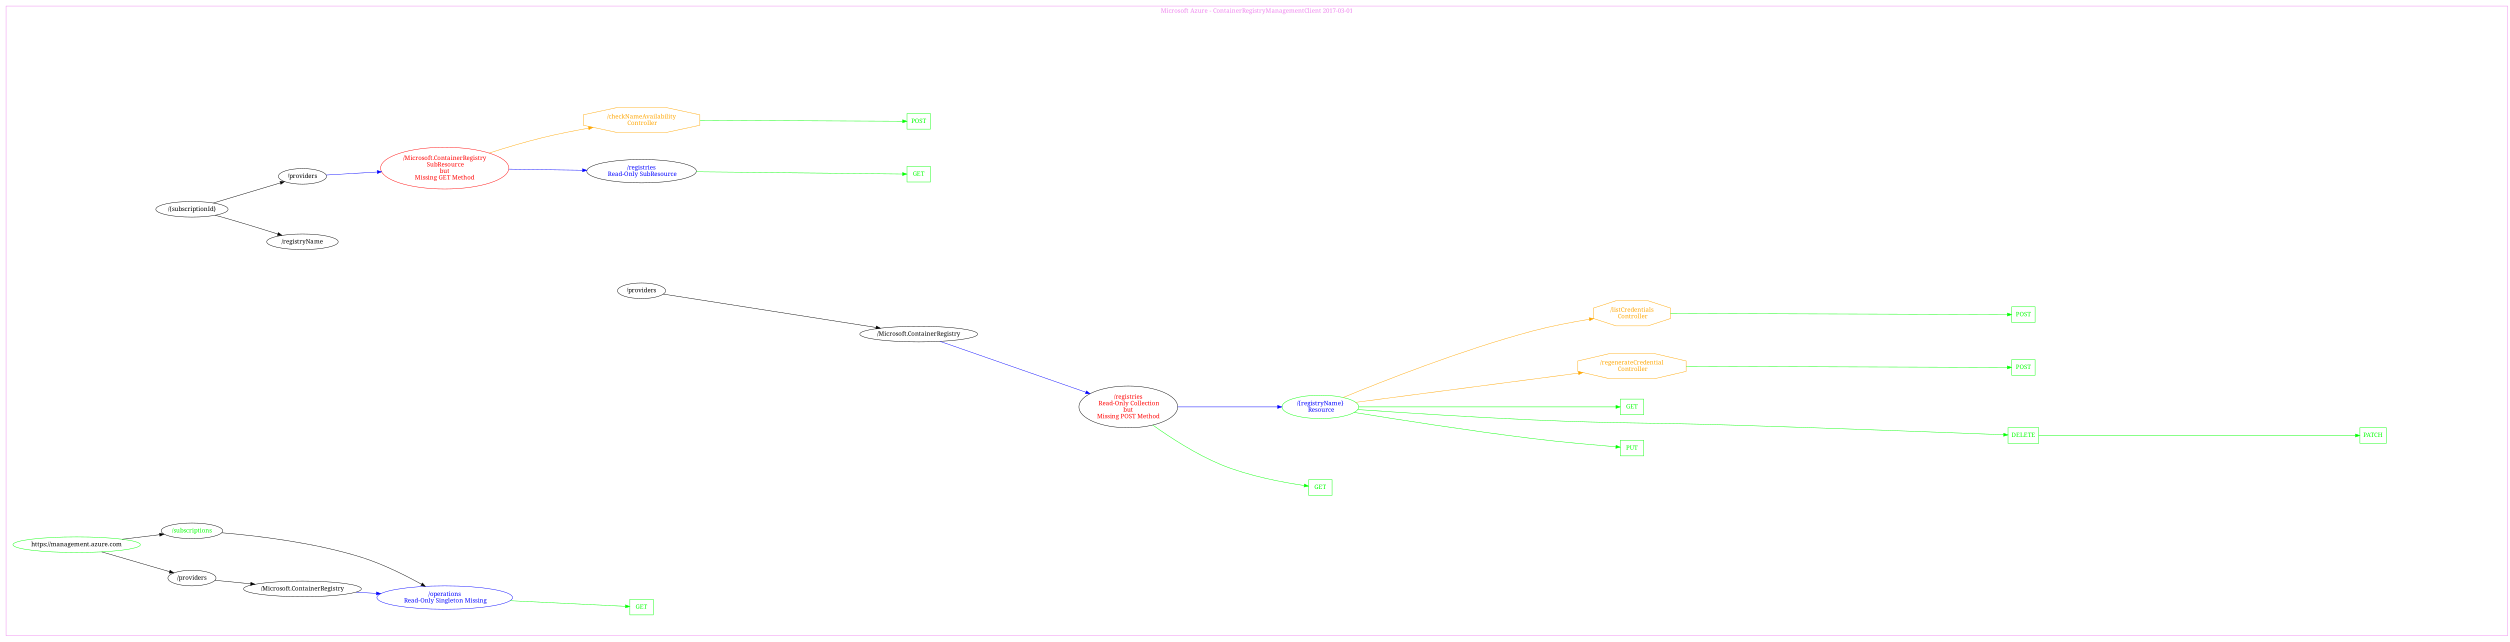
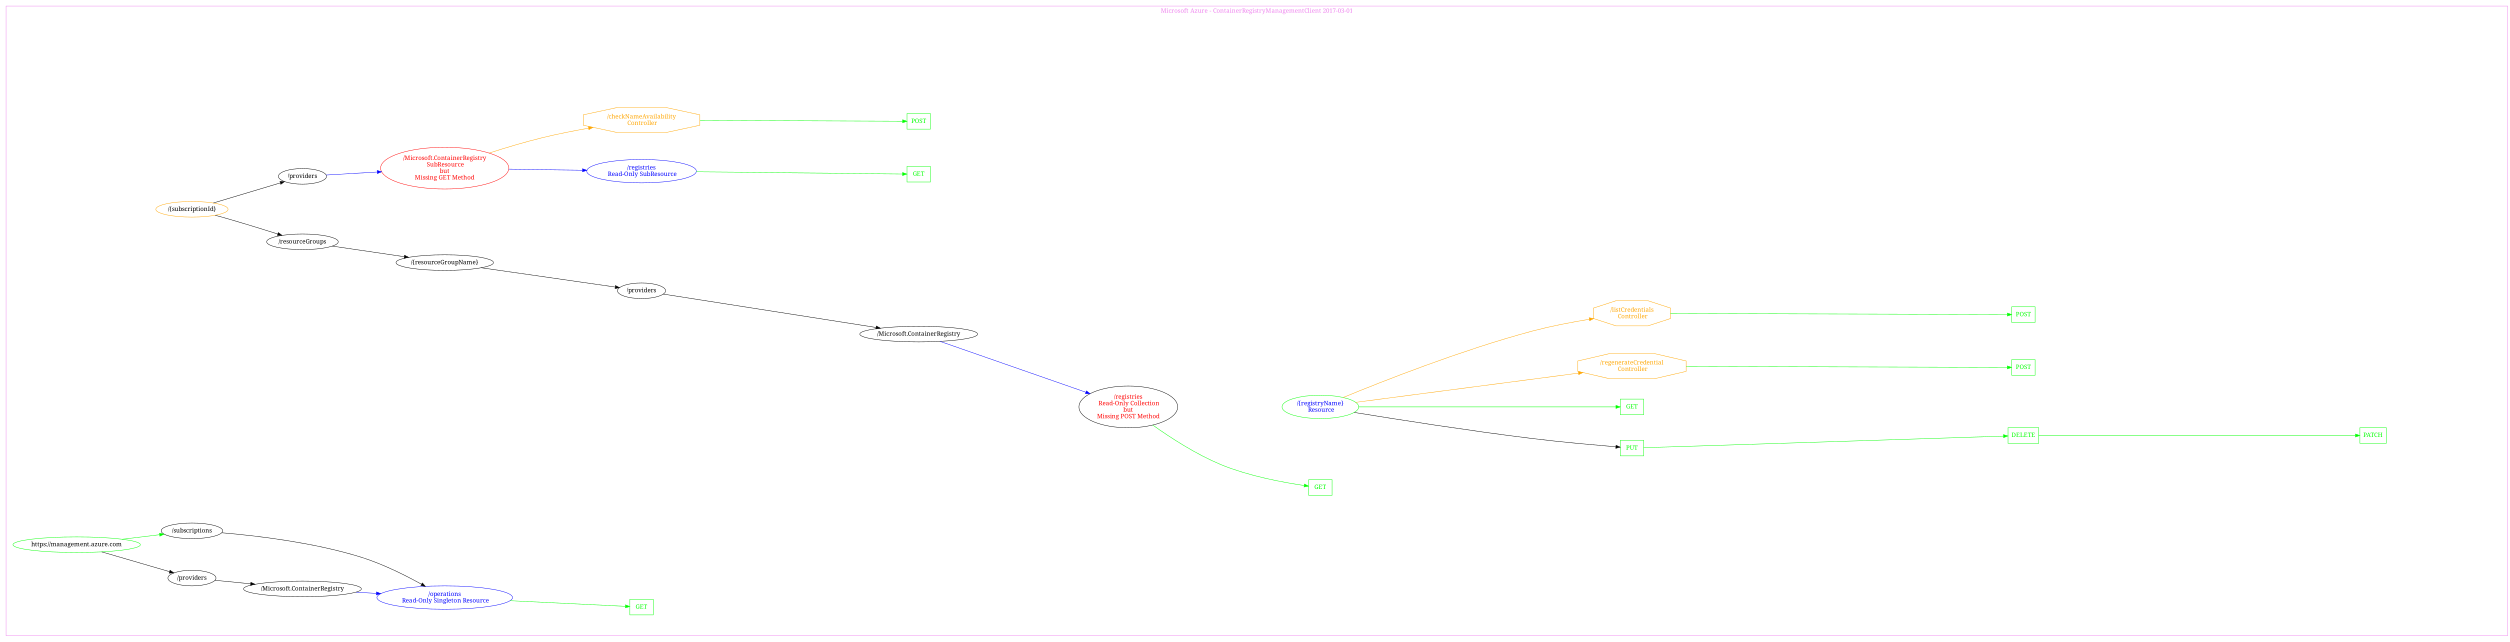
node "/registries Read-Only SubResource": color black -> blue
node "/{subscriptionId}": color black -> orange
node "/registryName": label "/registryName" -> "/resourceGroups"
node "/{resourceGroupName}": added
edge "/registries Read-Only Collection but Missing POST Method" -> "/{registryName} Resource": removed
edge "/{registryName} Resource" -> "DELETE": now "PUT" -> "DELETE"
edge "/{registryName} Resource" -> "PUT": color green -> black
node "/subscriptions": fontcolor green -> black
edge "https://management.azure.com" -> "/subscriptions": color black -> green
node "/operations Read-Only Singleton Missing": label "/operations Read-Only Singleton Missing" -> "/operations Read-Only Singleton Resource"
